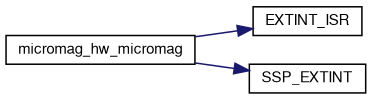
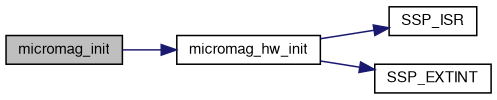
node "EXTINT_ISR": label "EXTINT_ISR" -> "SSP_ISR"
node "micromag_init": added
node "micromag_hw_micromag": label "micromag_hw_micromag" -> "micromag_hw_init"
